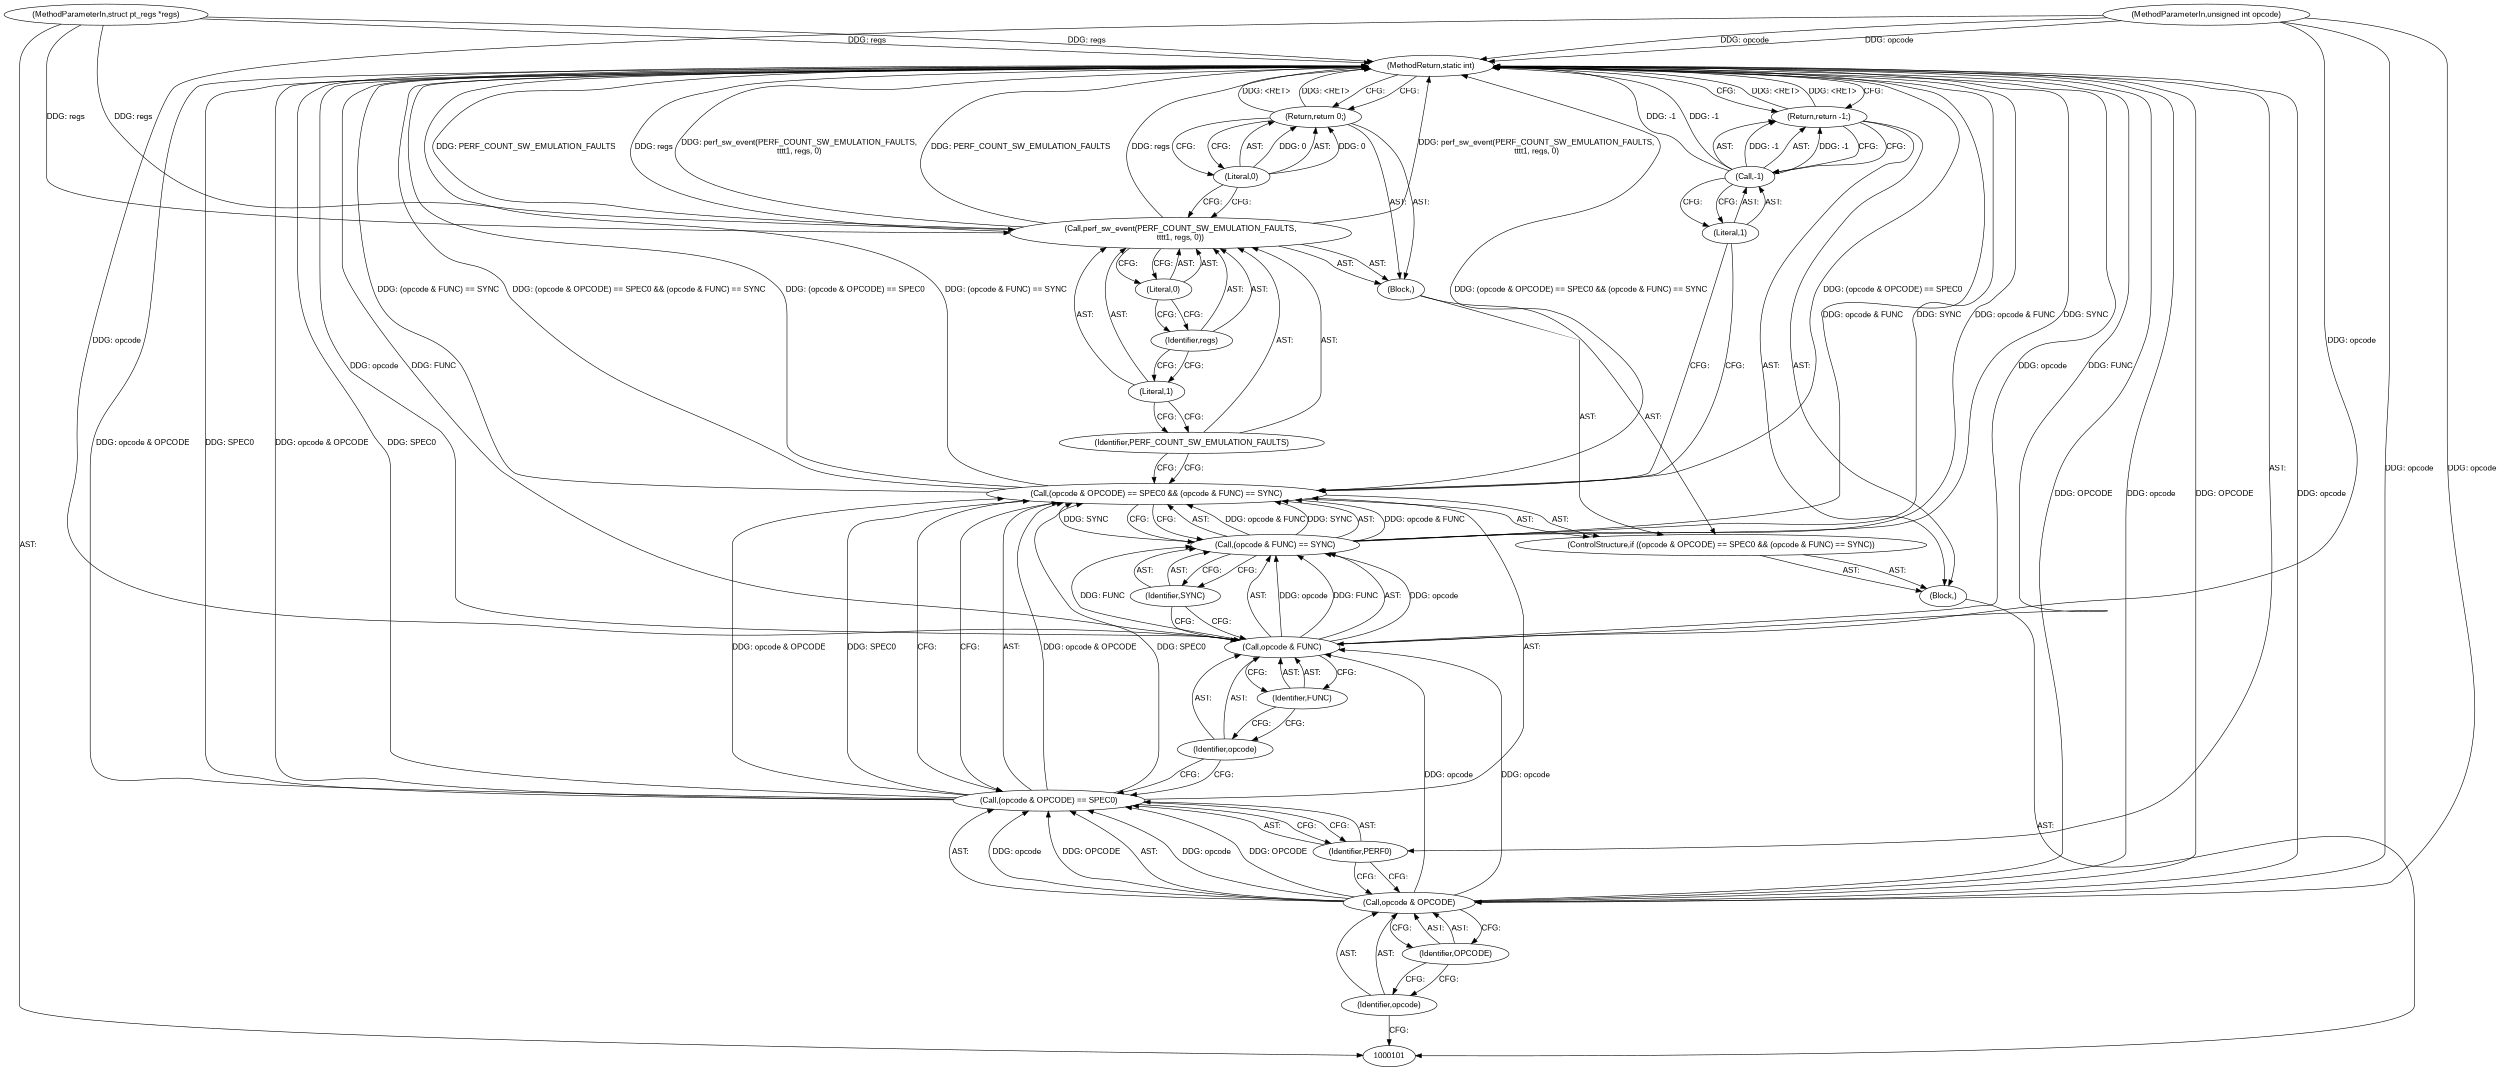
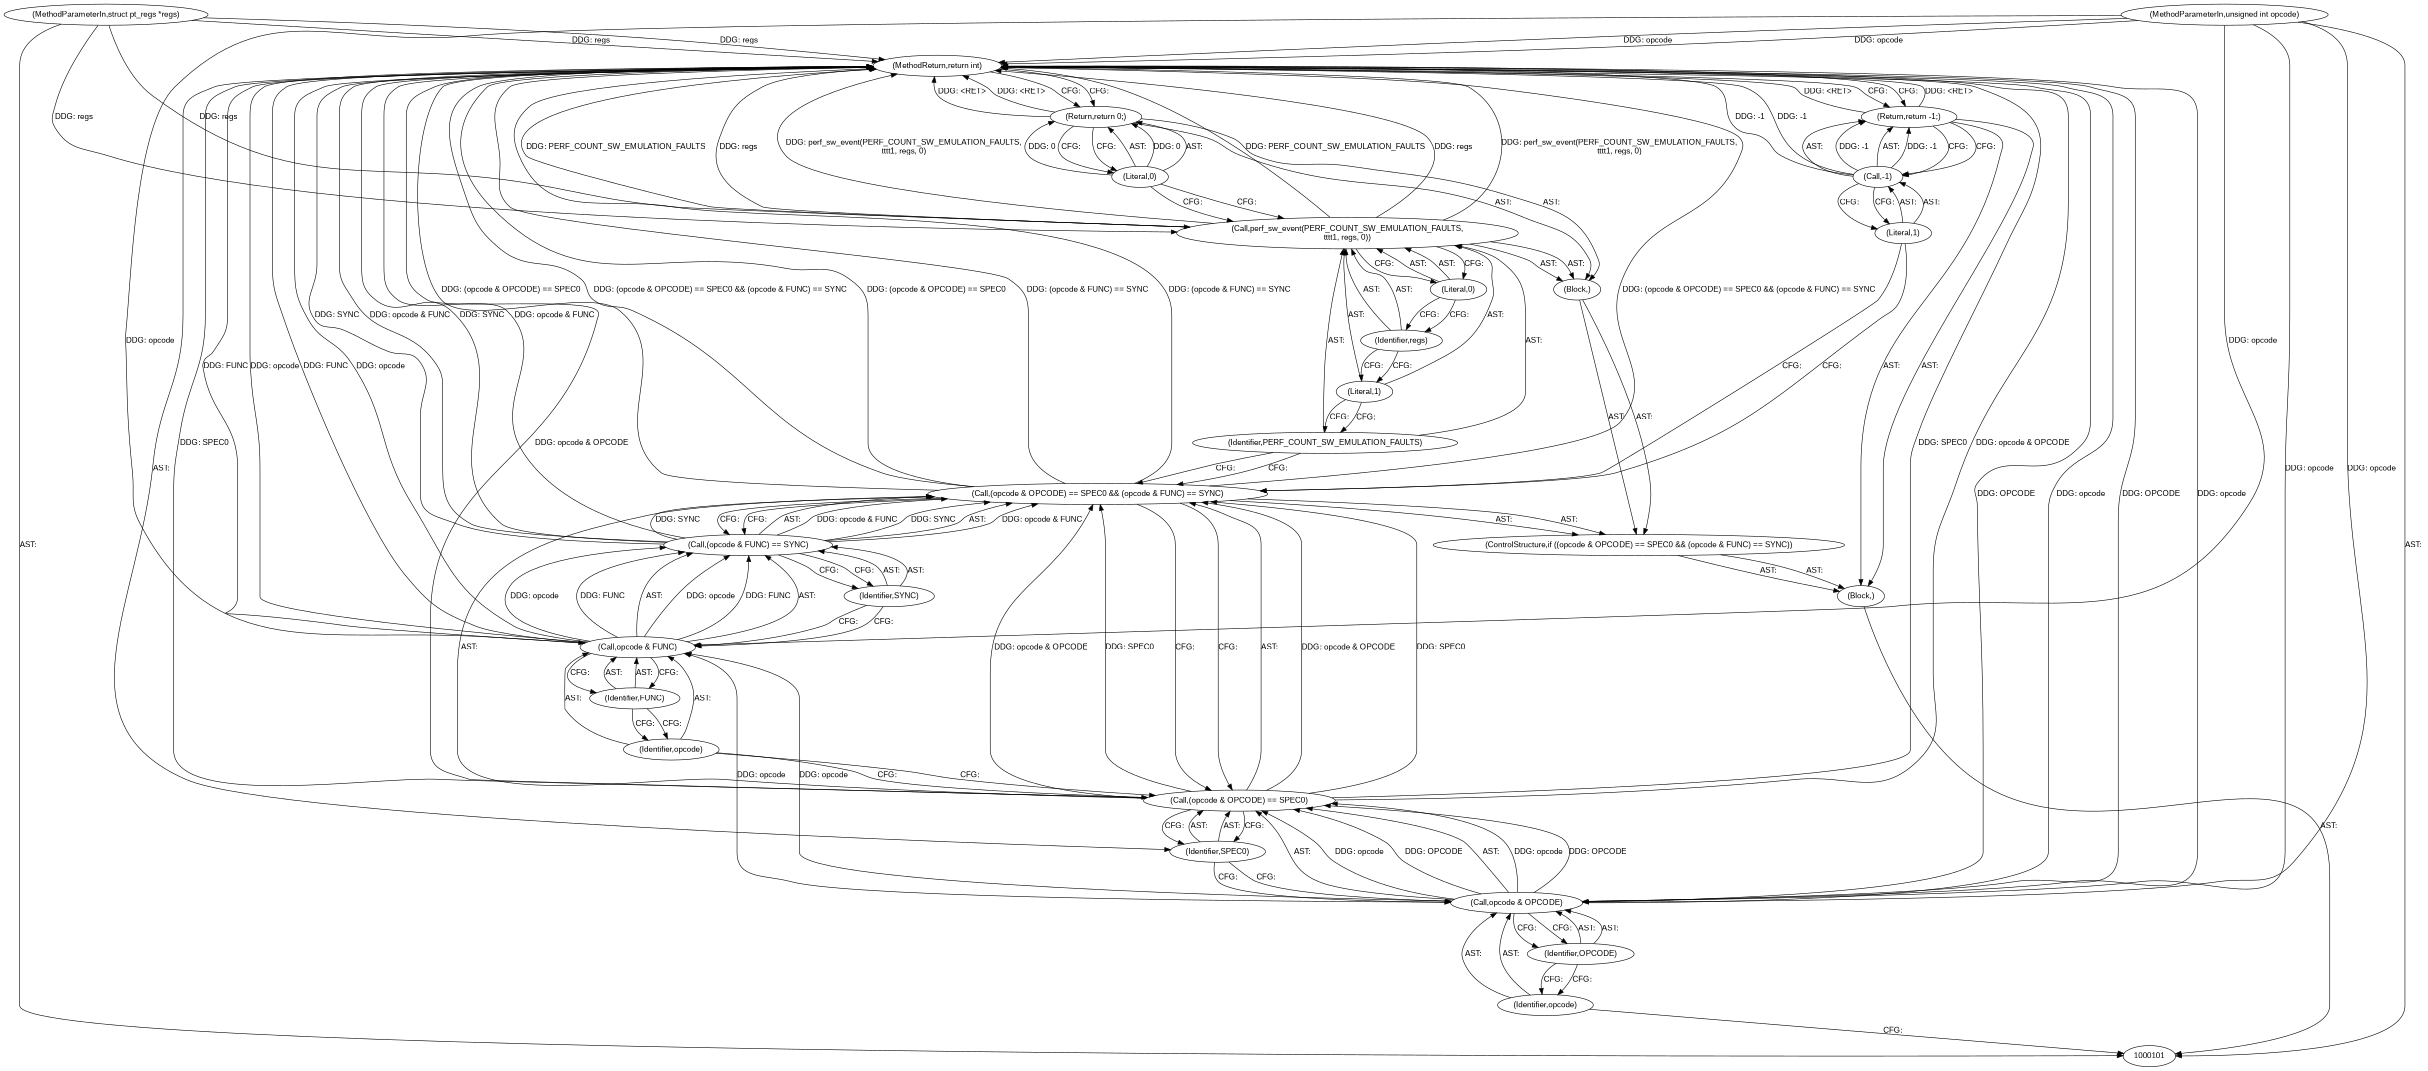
node "(MethodReturn,static int)": label "(MethodReturn,static int)" -> "(MethodReturn,return int)"
edge "(MethodParameterIn,unsigned int opcode)" -> "1000101": added, label "AST:"
node "(Identifier,PERF0)": label "(Identifier,PERF0)" -> "(Identifier,SPEC0)"
